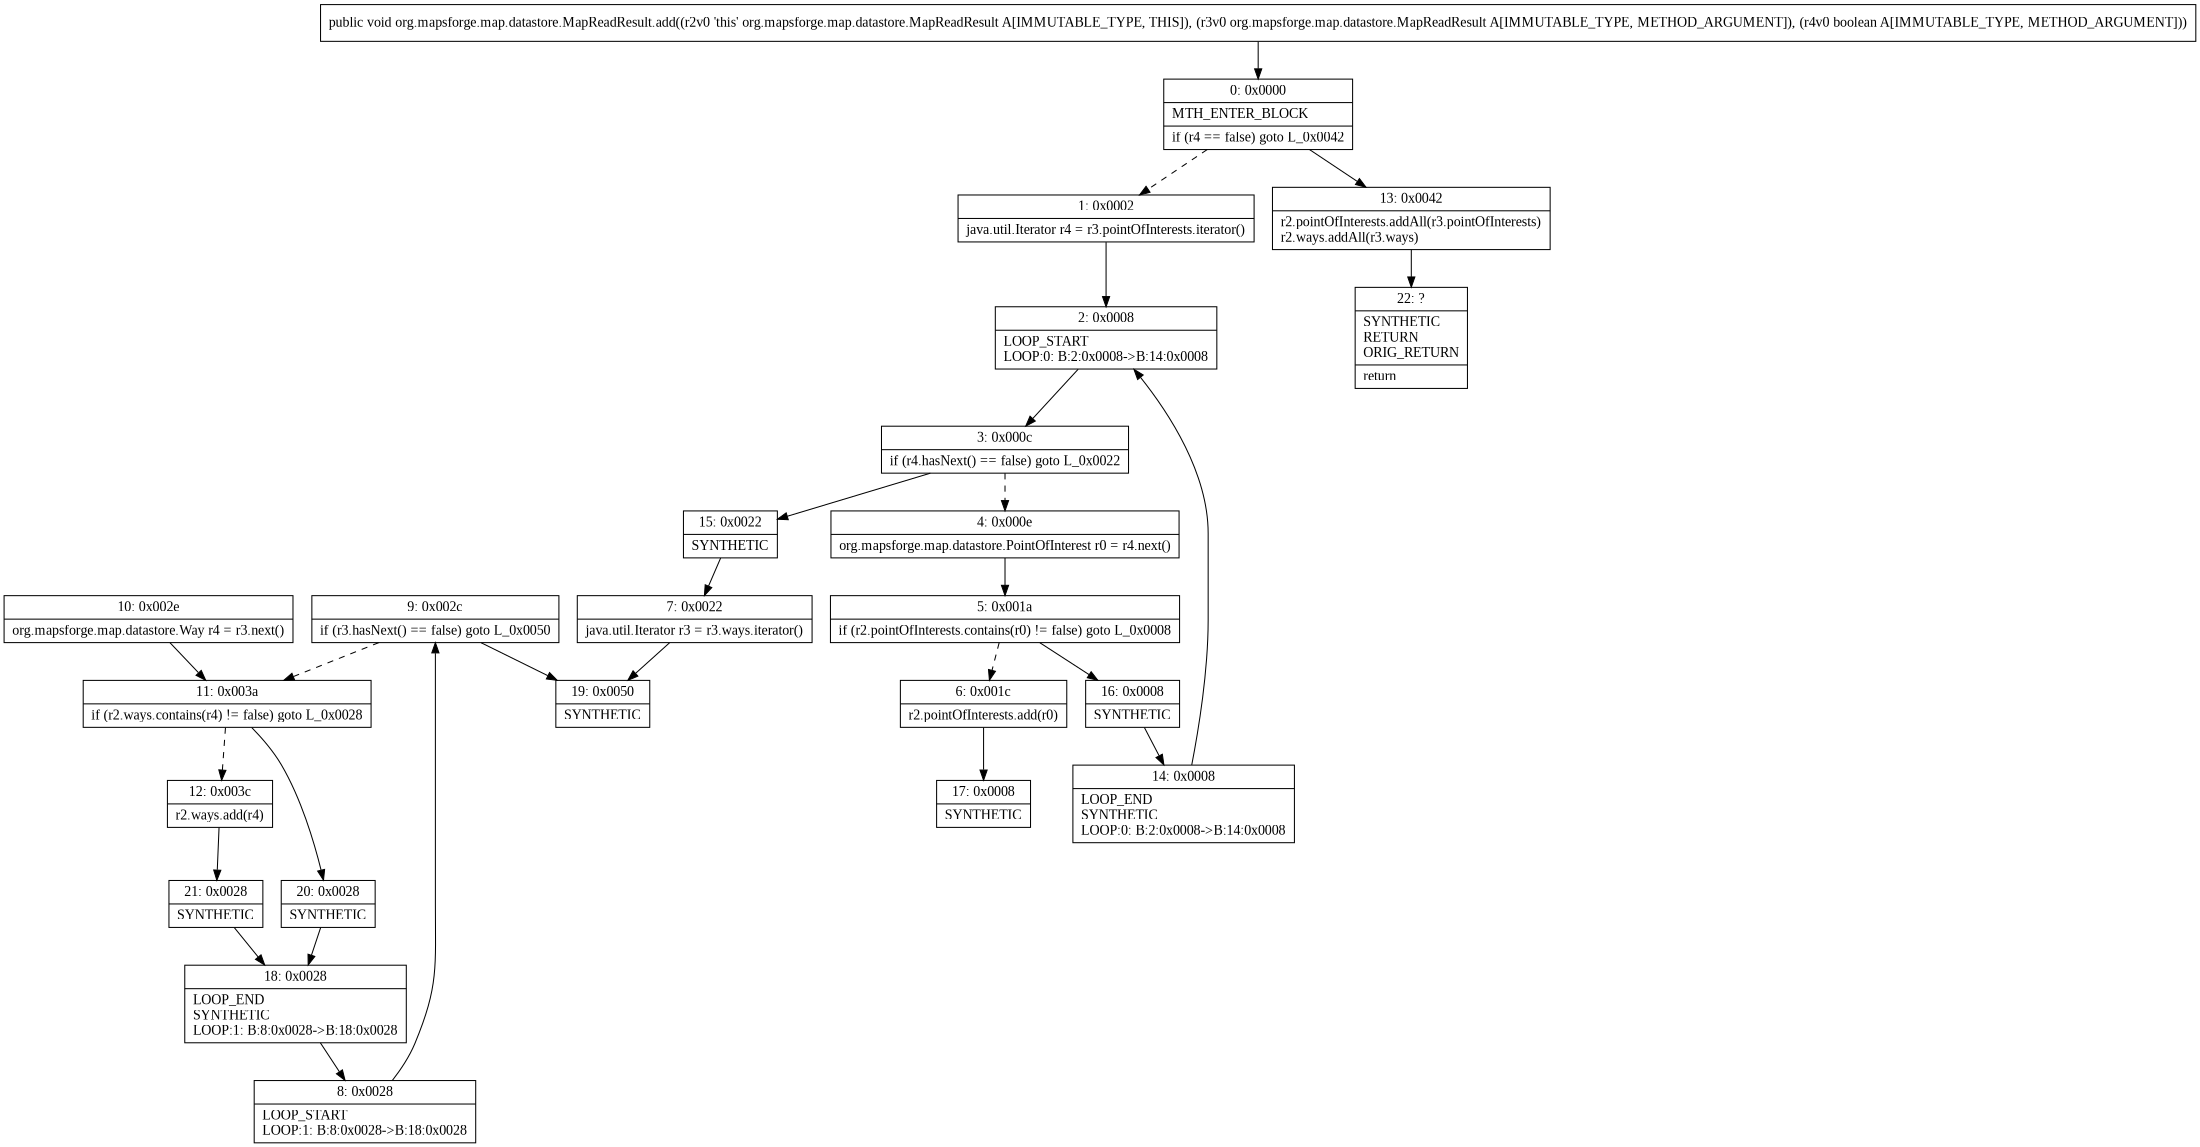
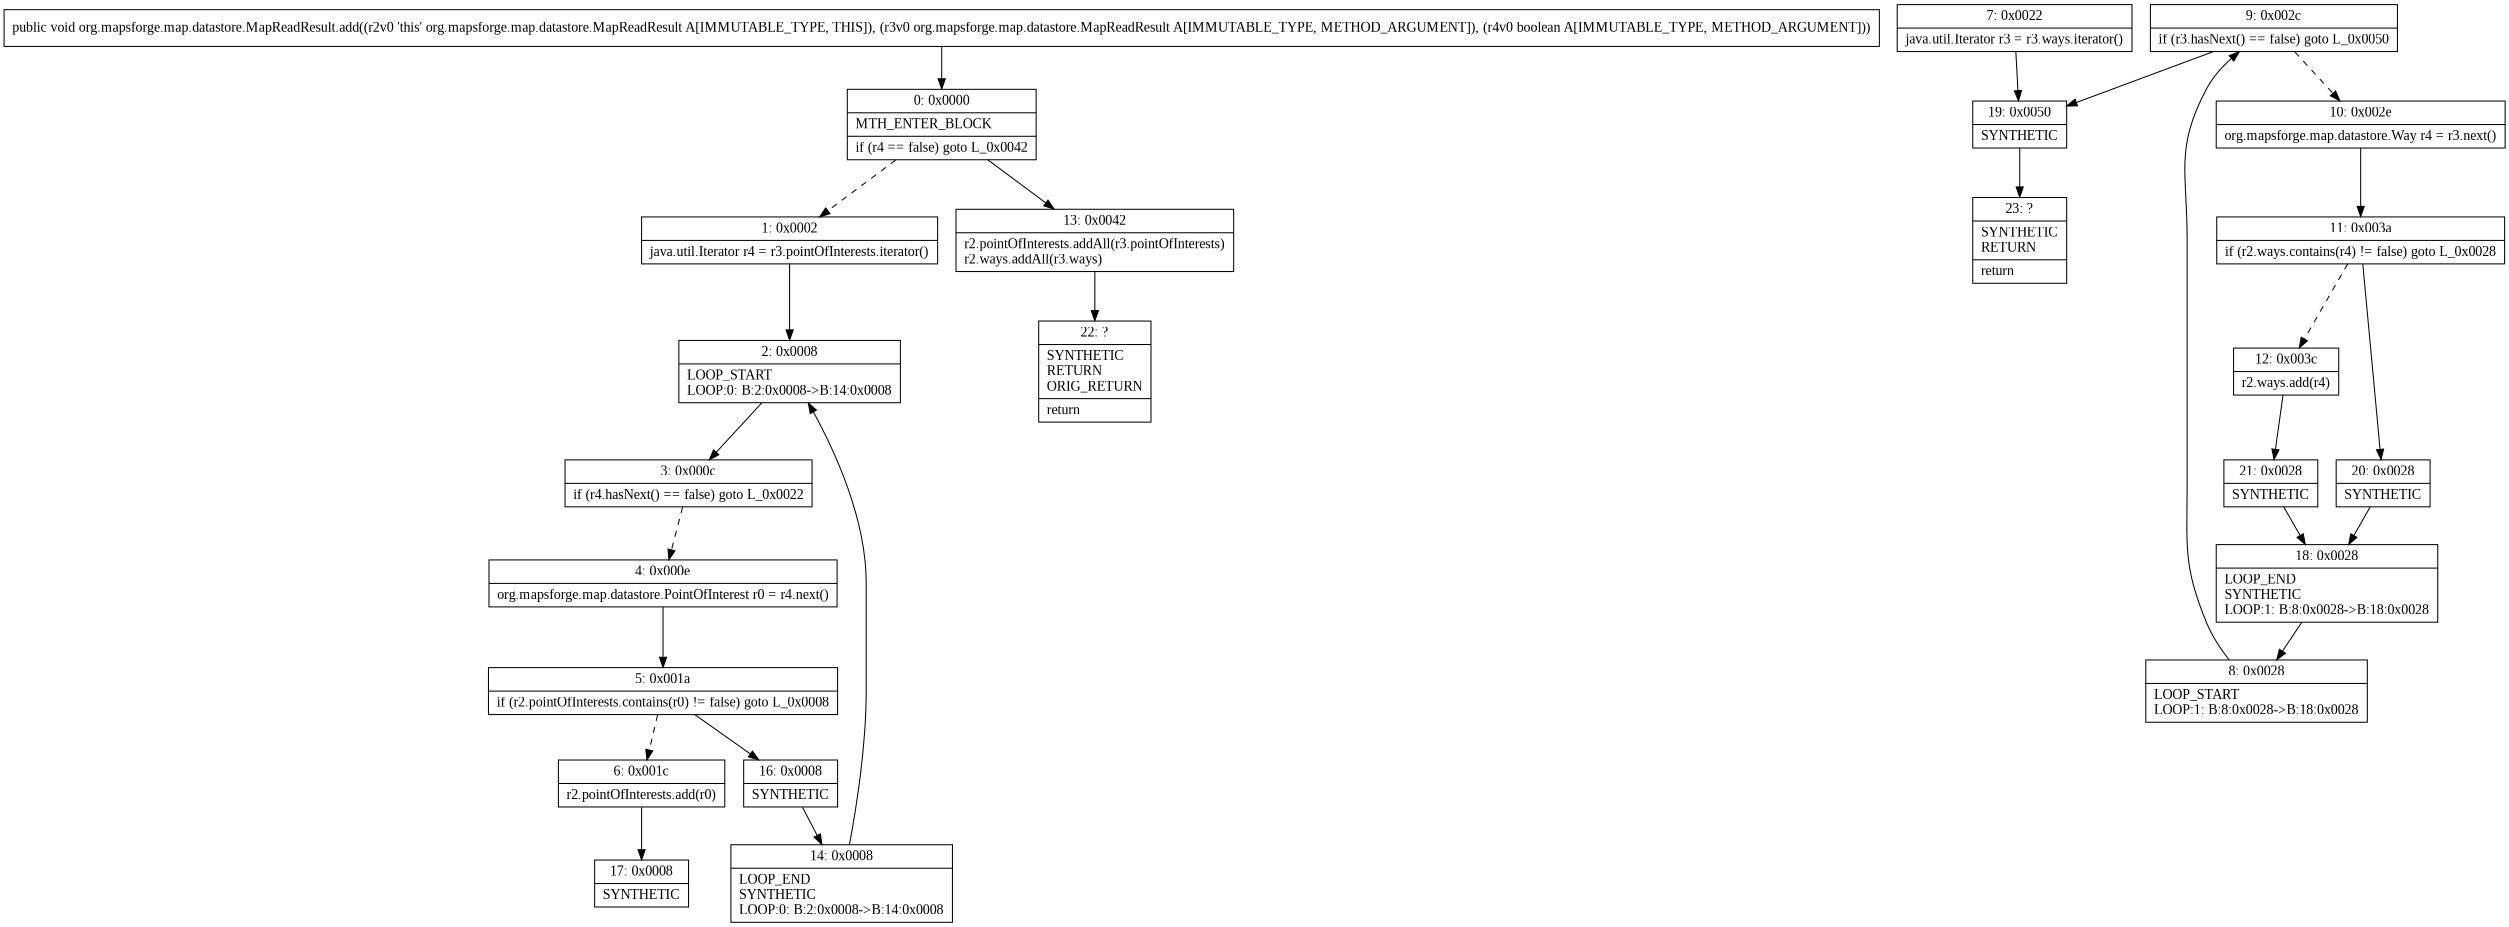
node "23: ?": added
node "15: 0x0022": removed
edge "9: 0x002c" -> "11: 0x003a": now "9: 0x002c" -> "10: 0x002e"
